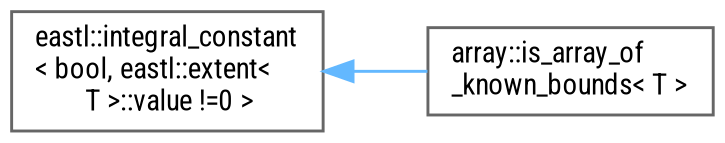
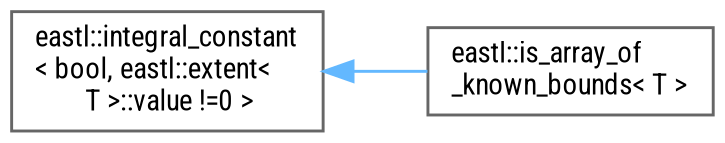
node "array::is_array_of _known_bounds< T >": label "array::is_array_of _known_bounds< T >" -> "eastl::is_array_of _known_bounds< T >"
